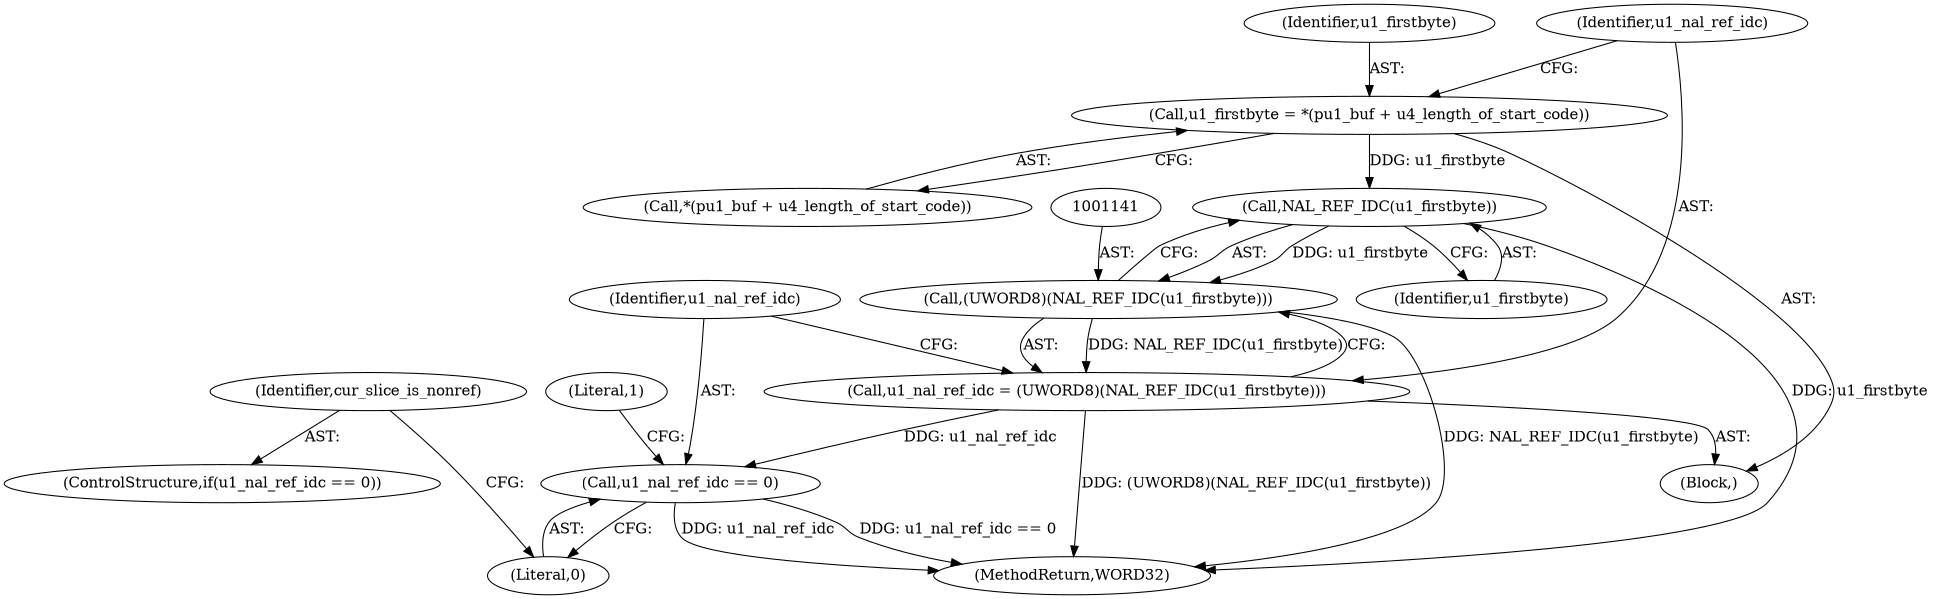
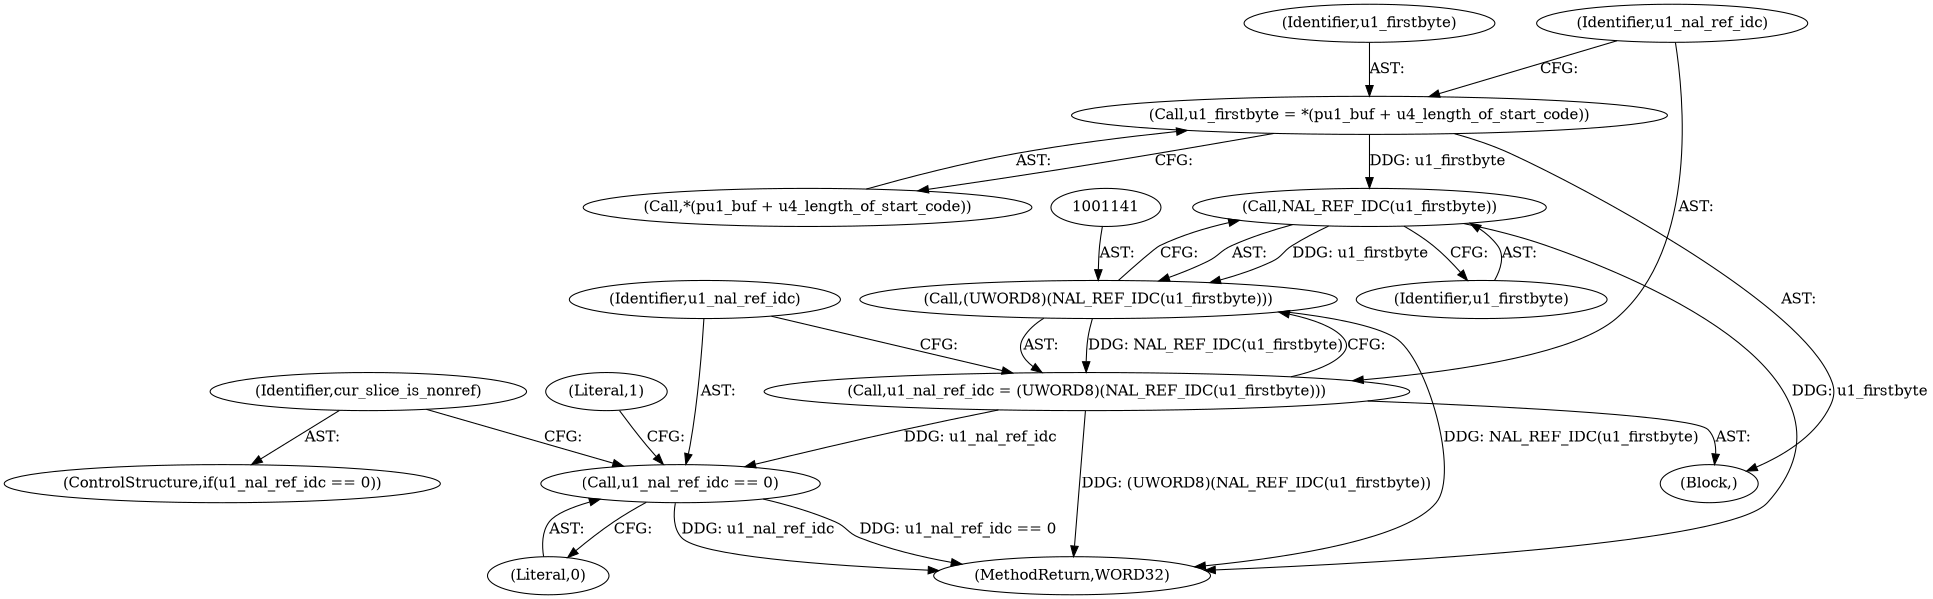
edge "(Identifier,cur_slice_is_nonref)" -> "(Literal,0)": now "(Identifier,cur_slice_is_nonref)" -> "(Call,u1_nal_ref_idc == 0)"
